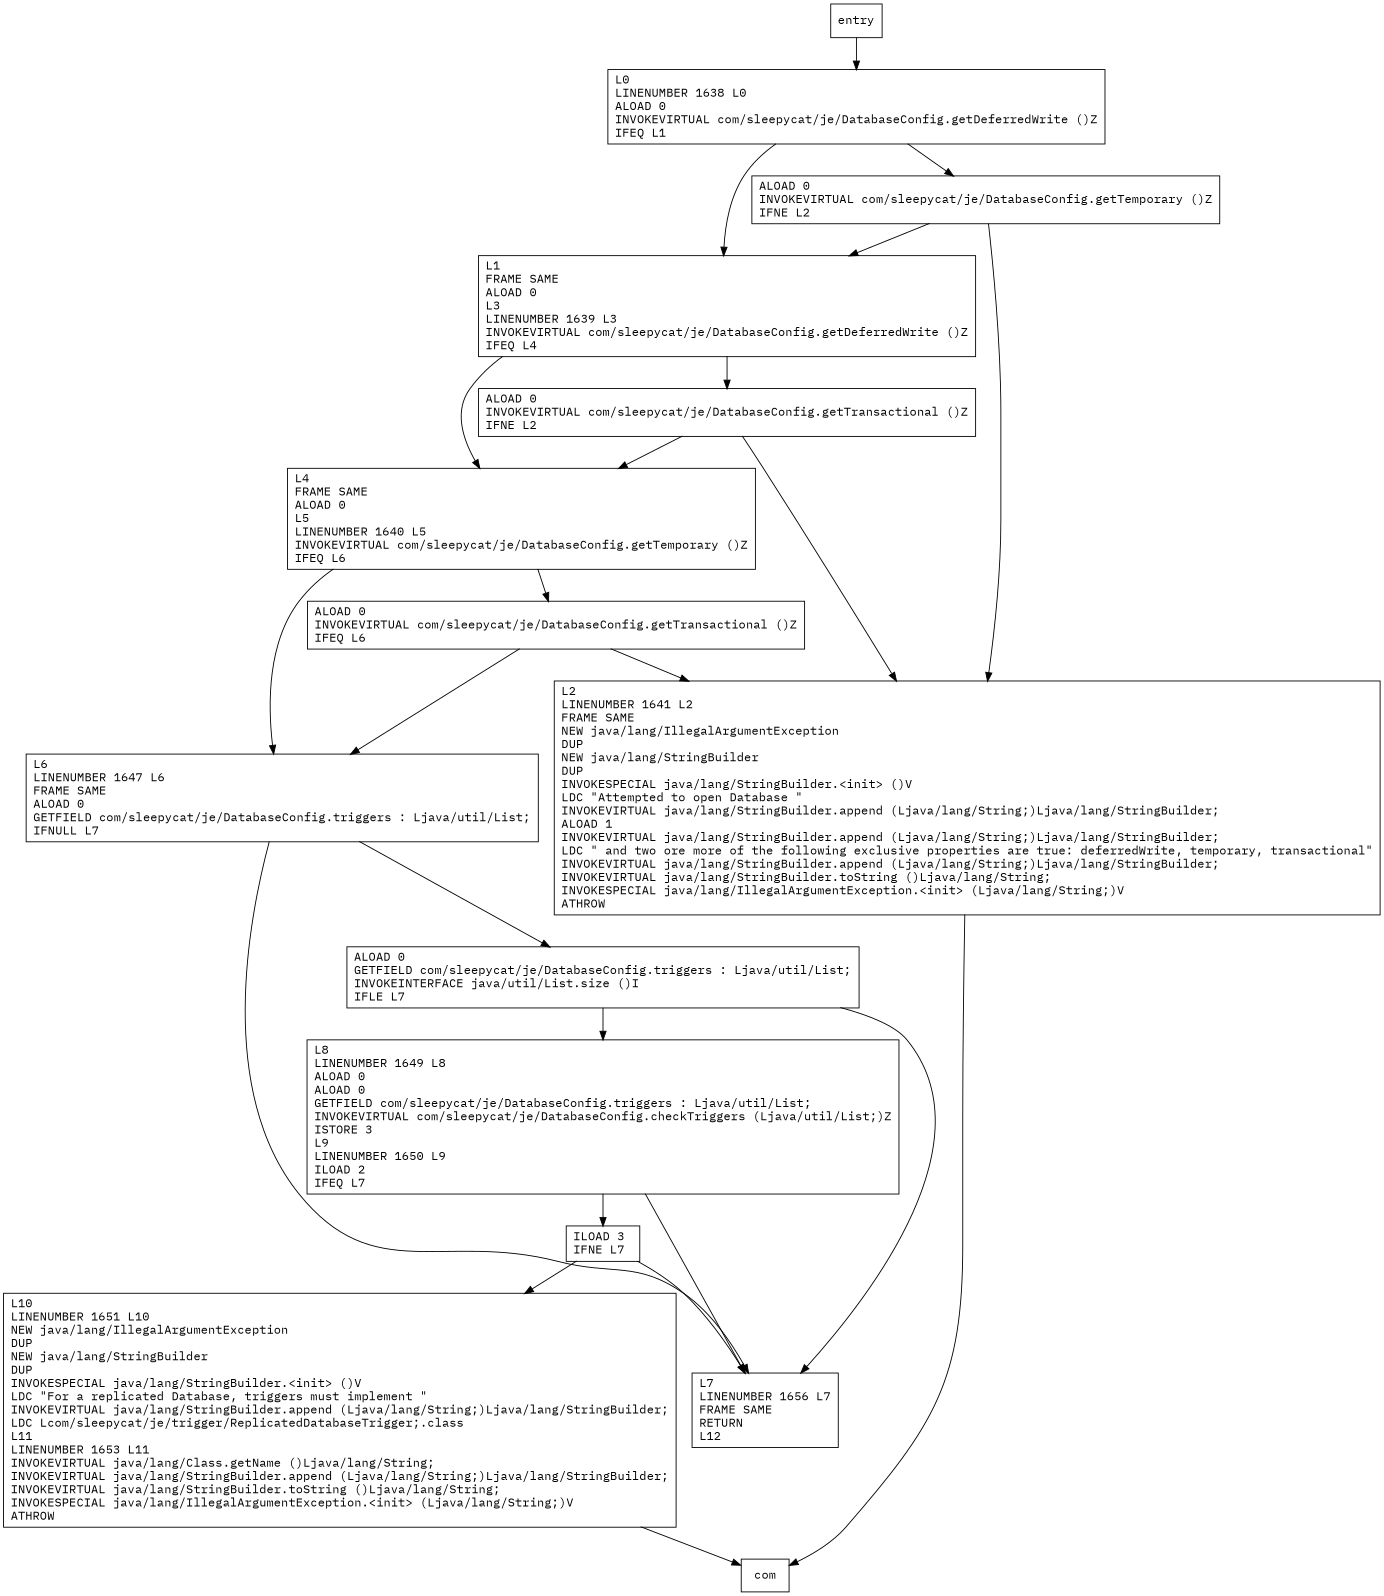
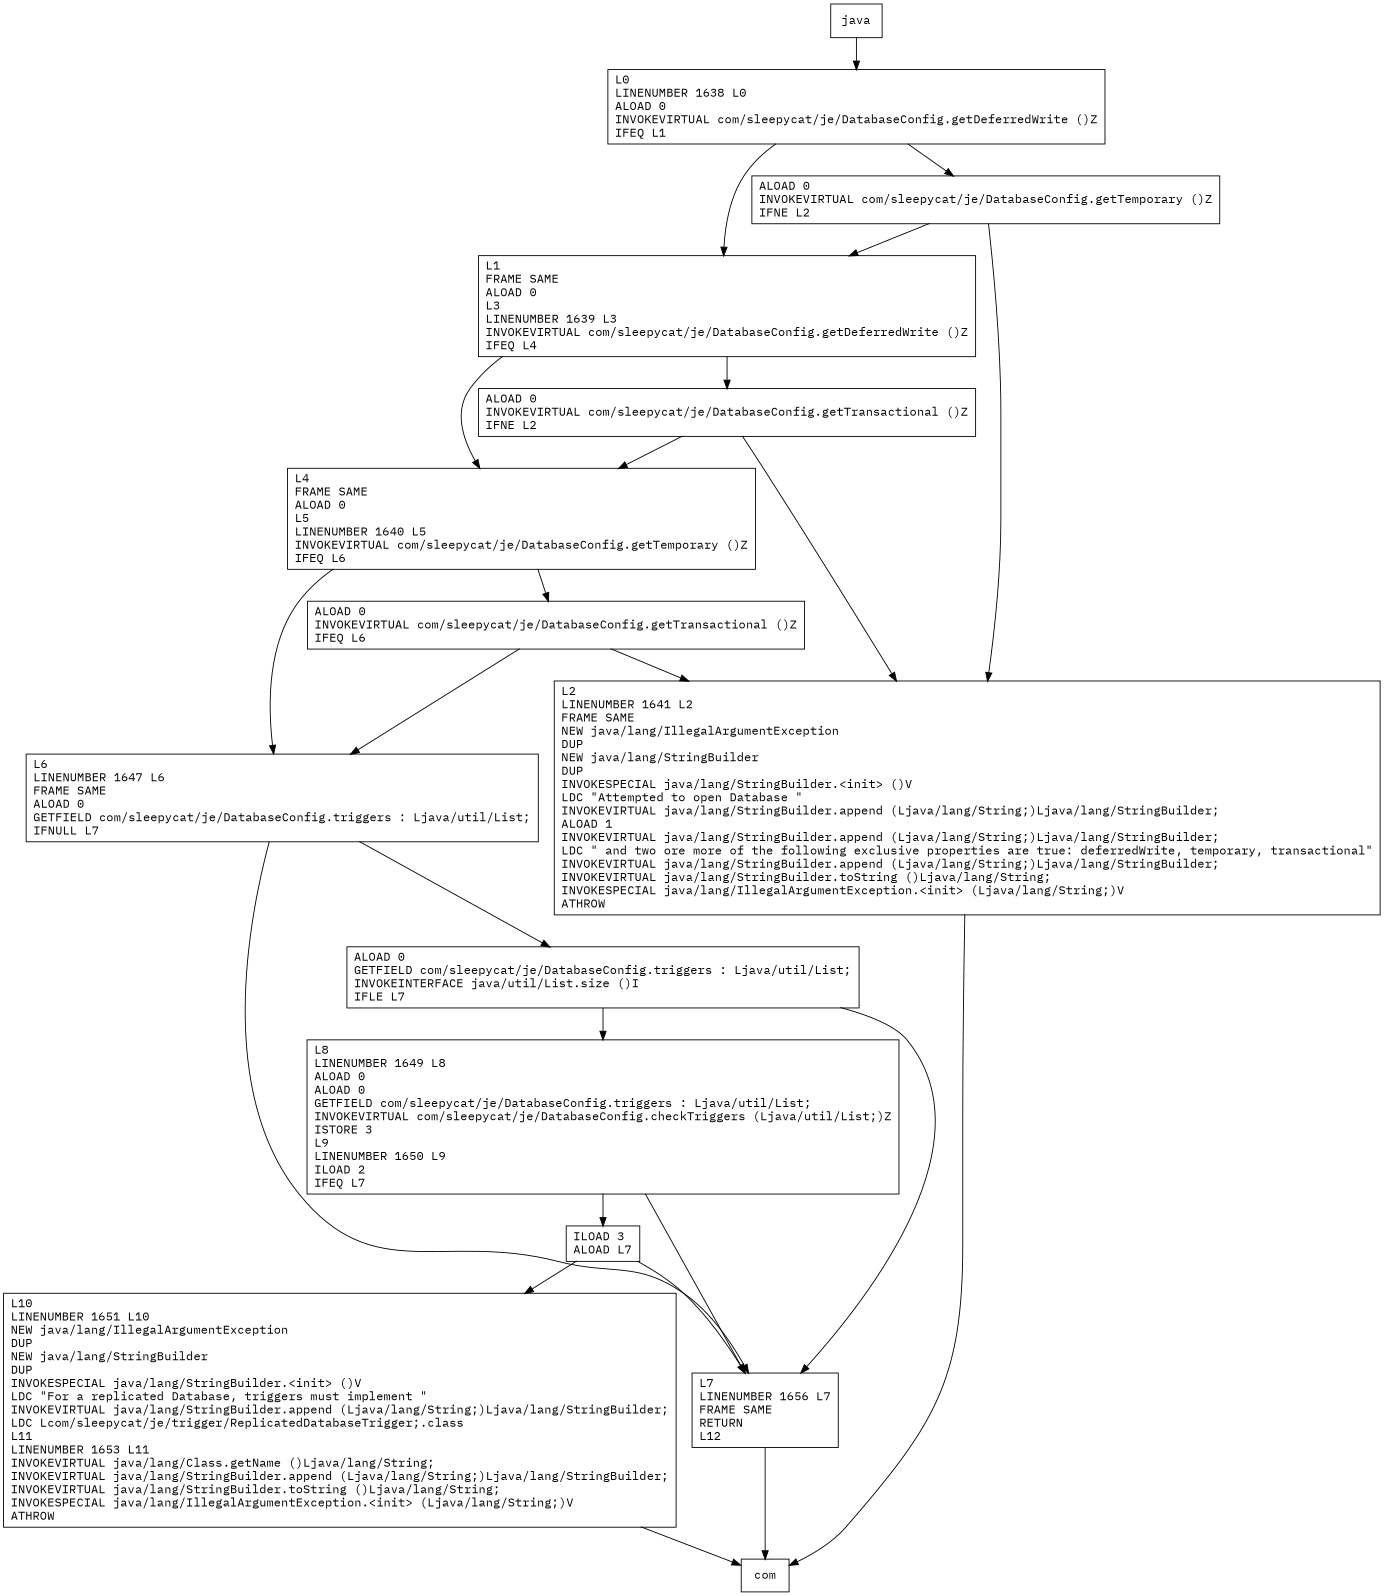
node "entry": label "entry" -> "java"
node "ILOAD 3 IFNE L7": label "ILOAD 3 IFNE L7" -> "ILOAD 3 ALOAD L7"
edge "L7 LINENUMBER 1656 L7 FRAME SAME RETURN L12" -> "com": added
